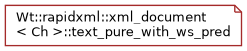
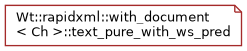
node "Wt::rapidxml::xml_document < Ch >::text_pure_with_ws_pred": label "Wt::rapidxml::xml_document < Ch >::text_pure_with_ws_pred" -> "Wt::rapidxml::with_document < Ch >::text_pure_with_ws_pred"
